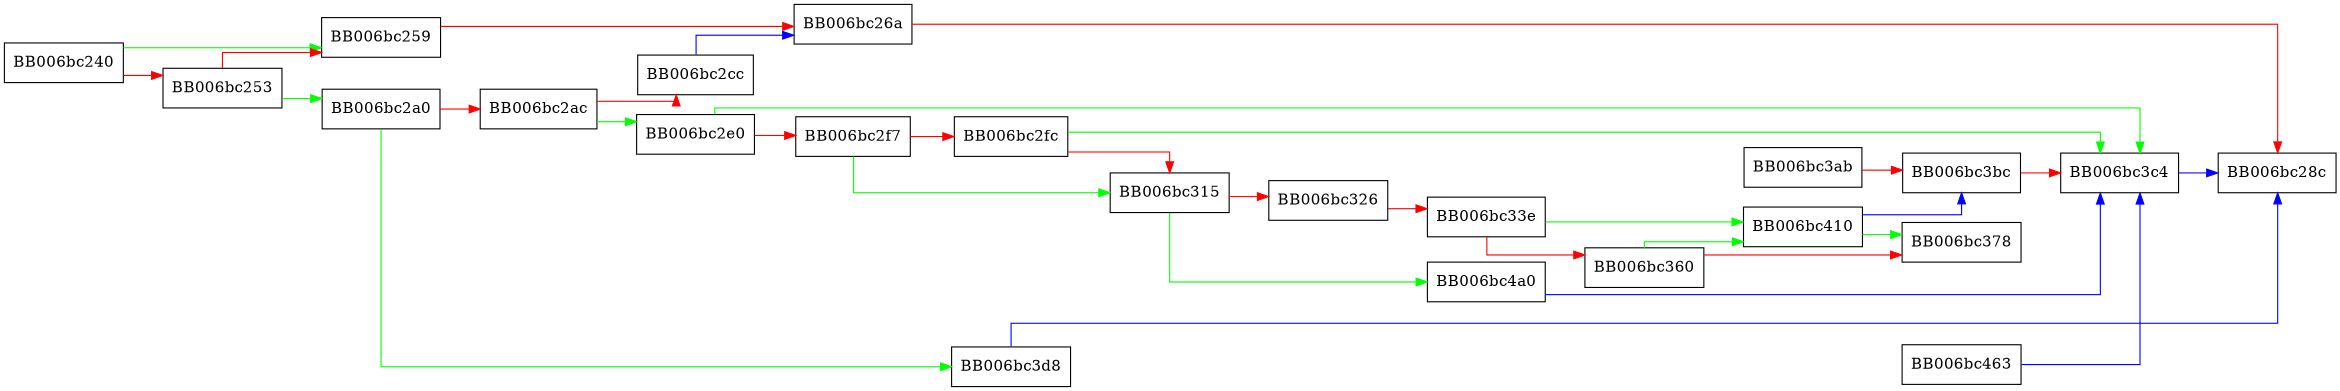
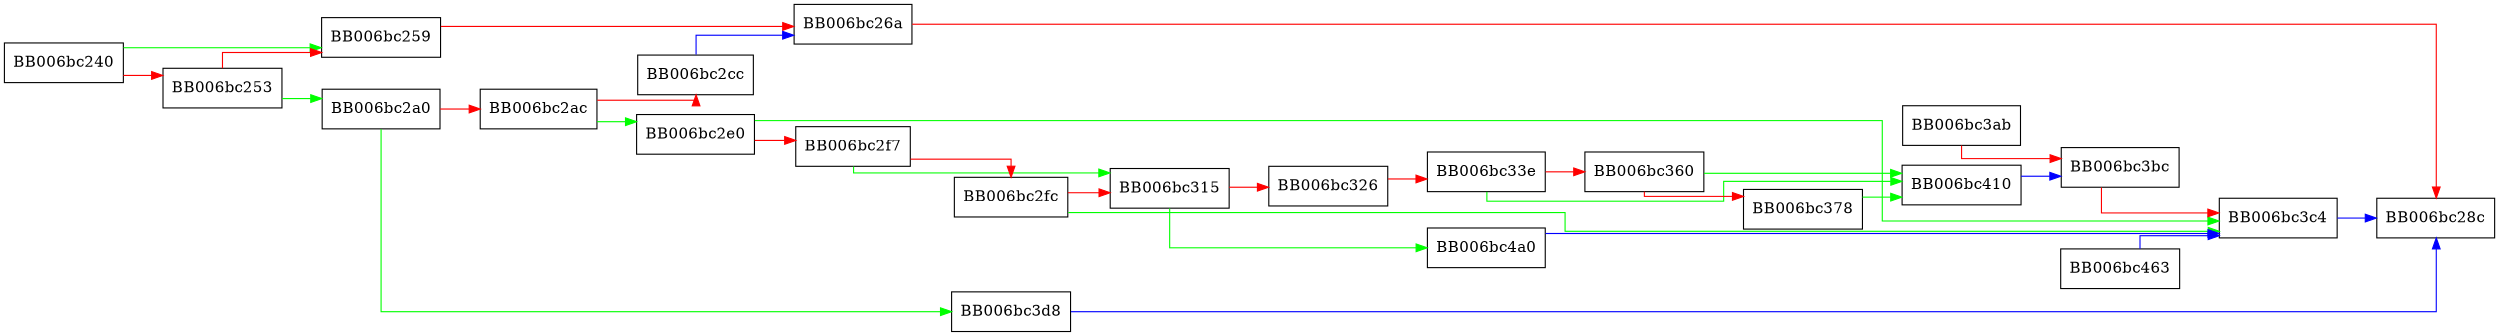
edge "BB006bc410" -> "BB006bc378": reversed
